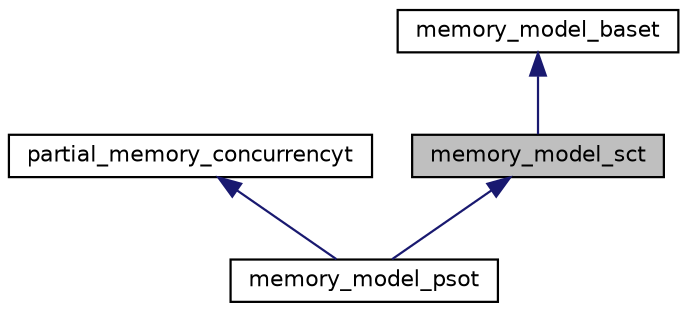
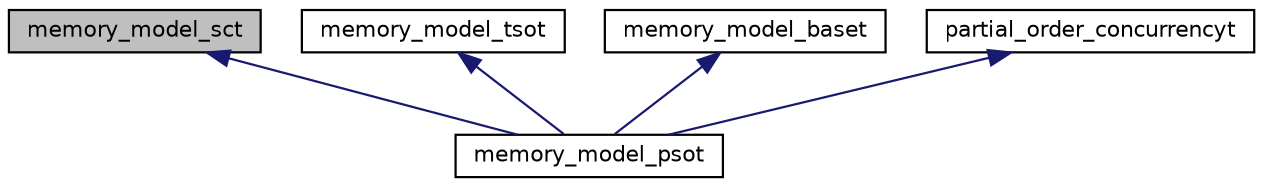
node "memory_model_tsot": added
edge "memory_model_sct" -> "memory_model_baset": now "memory_model_psot" -> "memory_model_baset"
node "partial_memory_concurrencyt": label "partial_memory_concurrencyt" -> "partial_order_concurrencyt"
